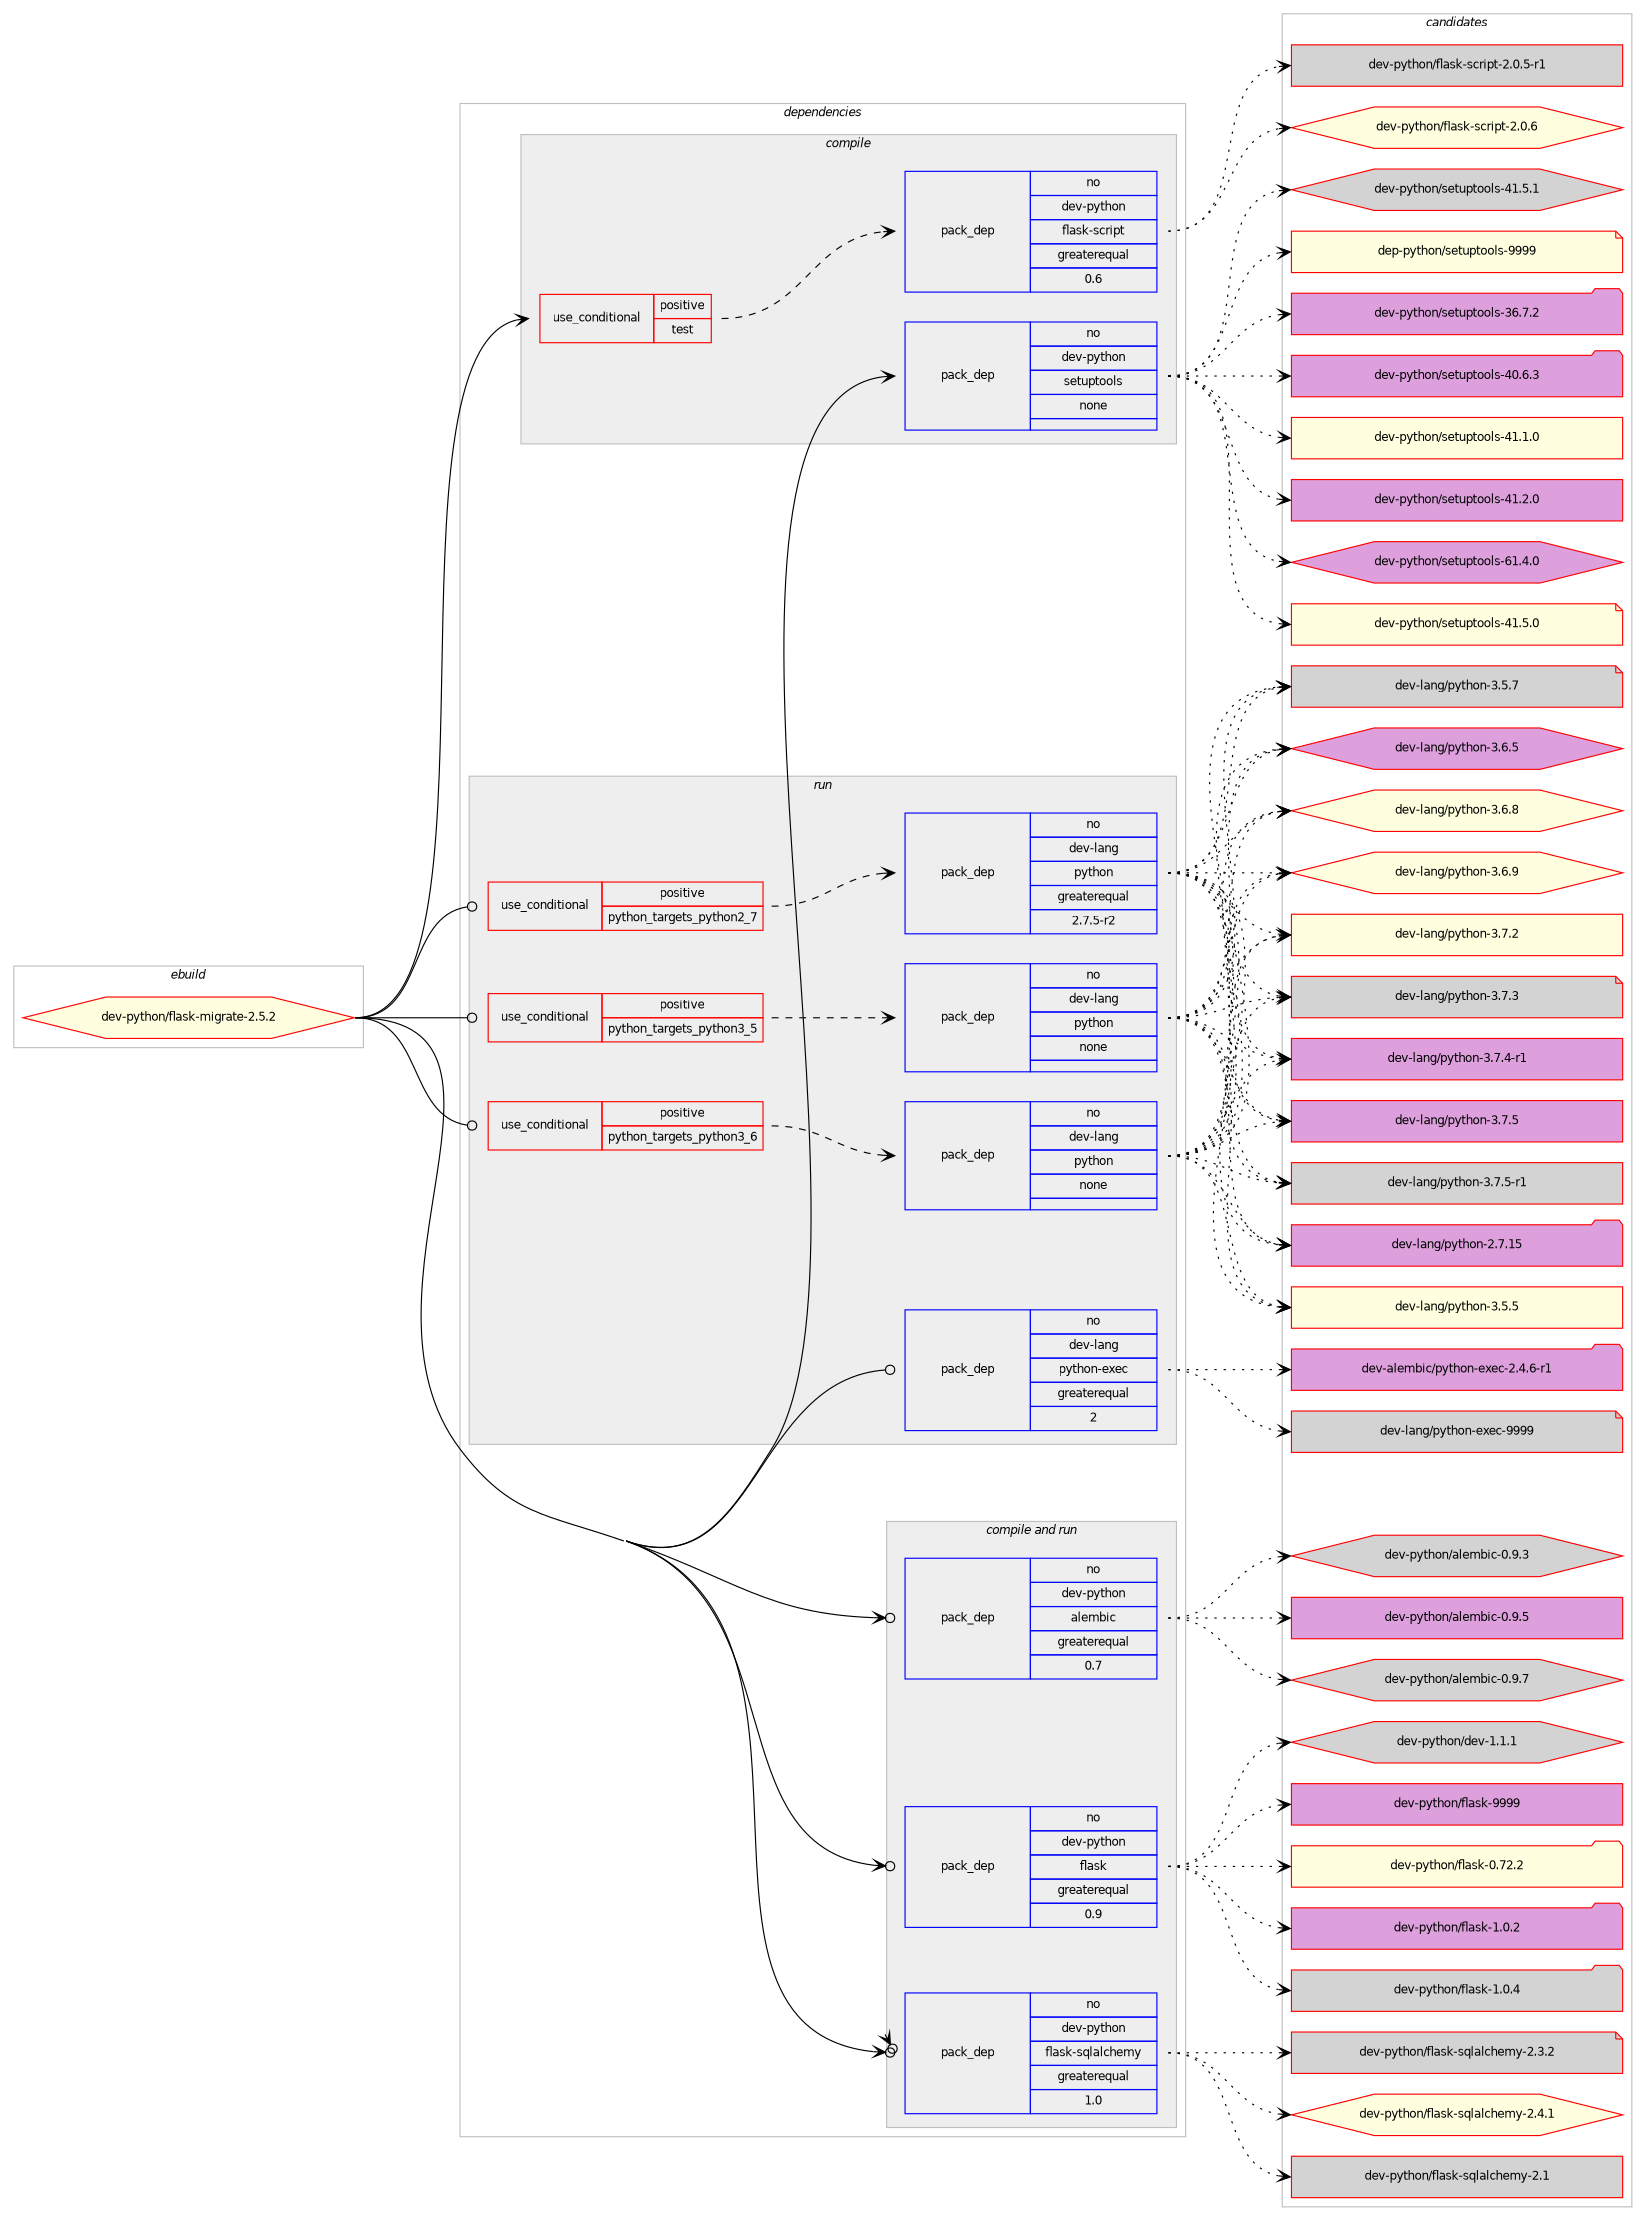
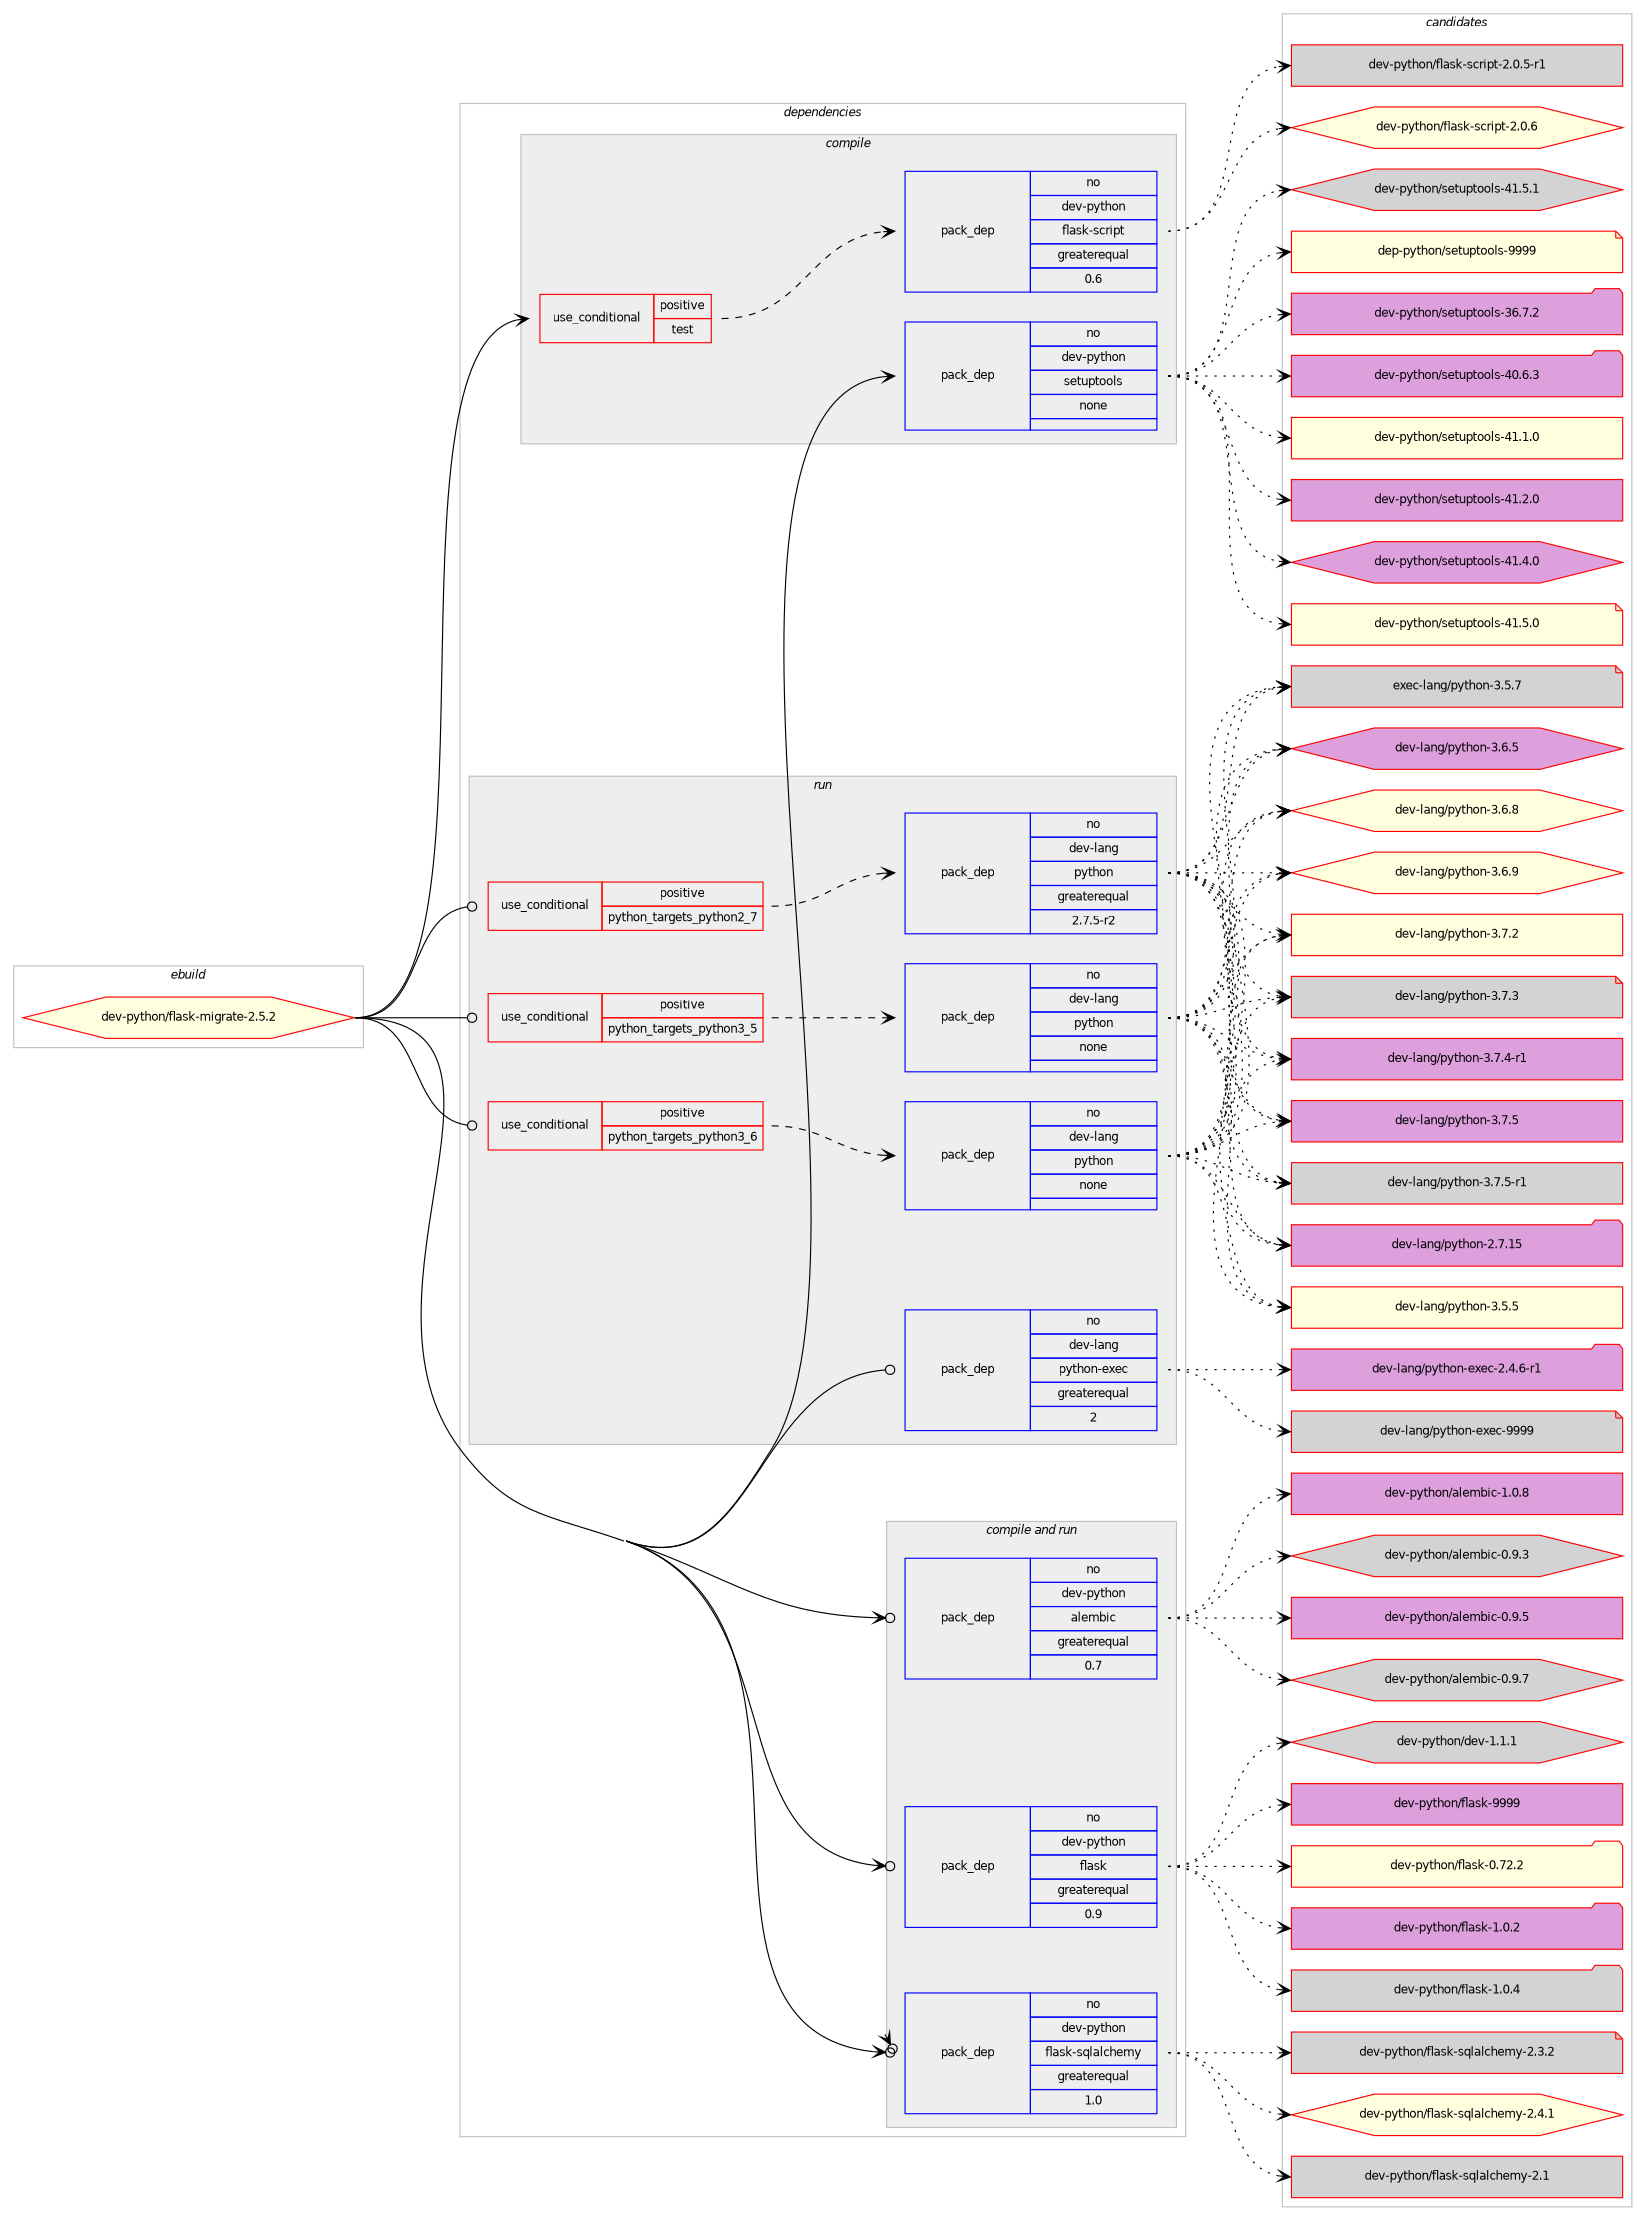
node "dev-python/setuptools-61.4.0": label "dev-python/setuptools-61.4.0" -> "dev-python/setuptools-41.4.0"
node "dev-lang/python-3.5.7": label "dev-lang/python-3.5.7" -> "exec-lang/python-3.5.7"
node "dev-alembic/python-exec-2.4.6-r1": label "dev-alembic/python-exec-2.4.6-r1" -> "dev-lang/python-exec-2.4.6-r1"
node "dev-python/alembic-1.0.8": added
